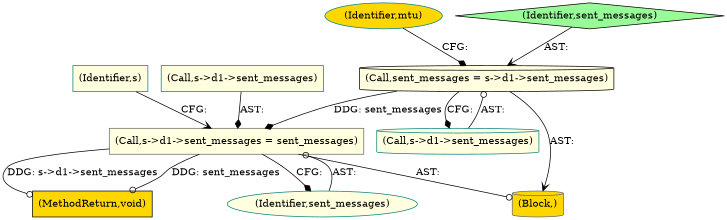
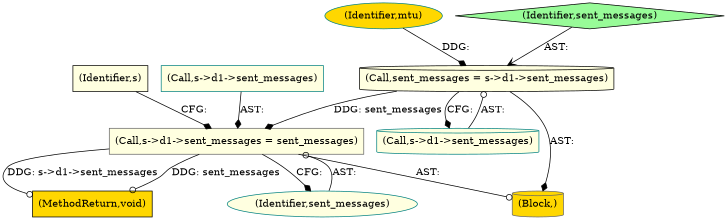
edge "(Identifier,mtu)" -> "(Call,sent_messages = s->d1->sent_messages)": label "CFG: " -> "DDG: "
node "(Identifier,s)": color teal -> black
edge "(Identifier,s)" -> "(Call,s->d1->sent_messages = sent_messages)": arrowhead vee -> diamond
edge "(Call,sent_messages = s->d1->sent_messages)" -> "(Block,)": arrowhead vee -> diamond
